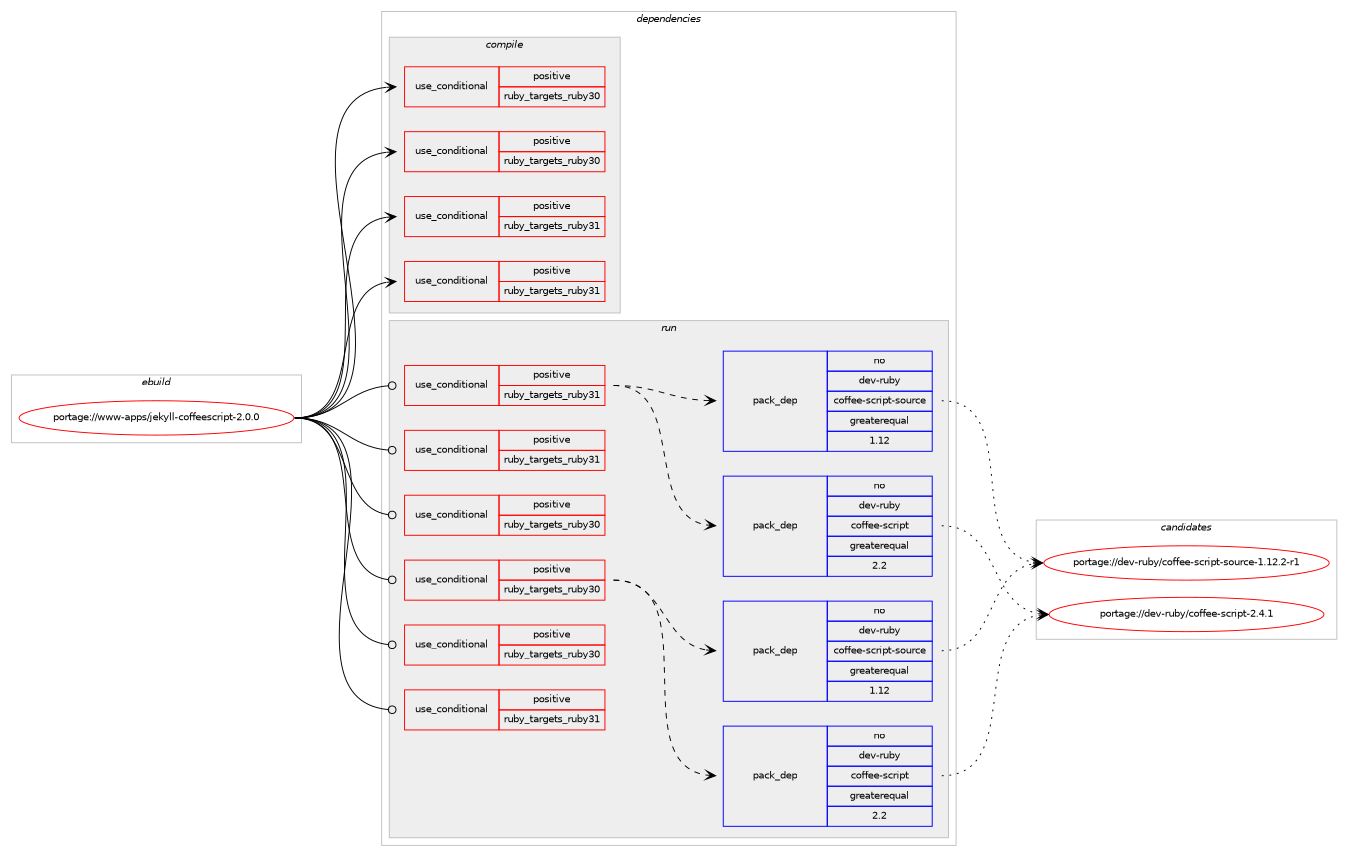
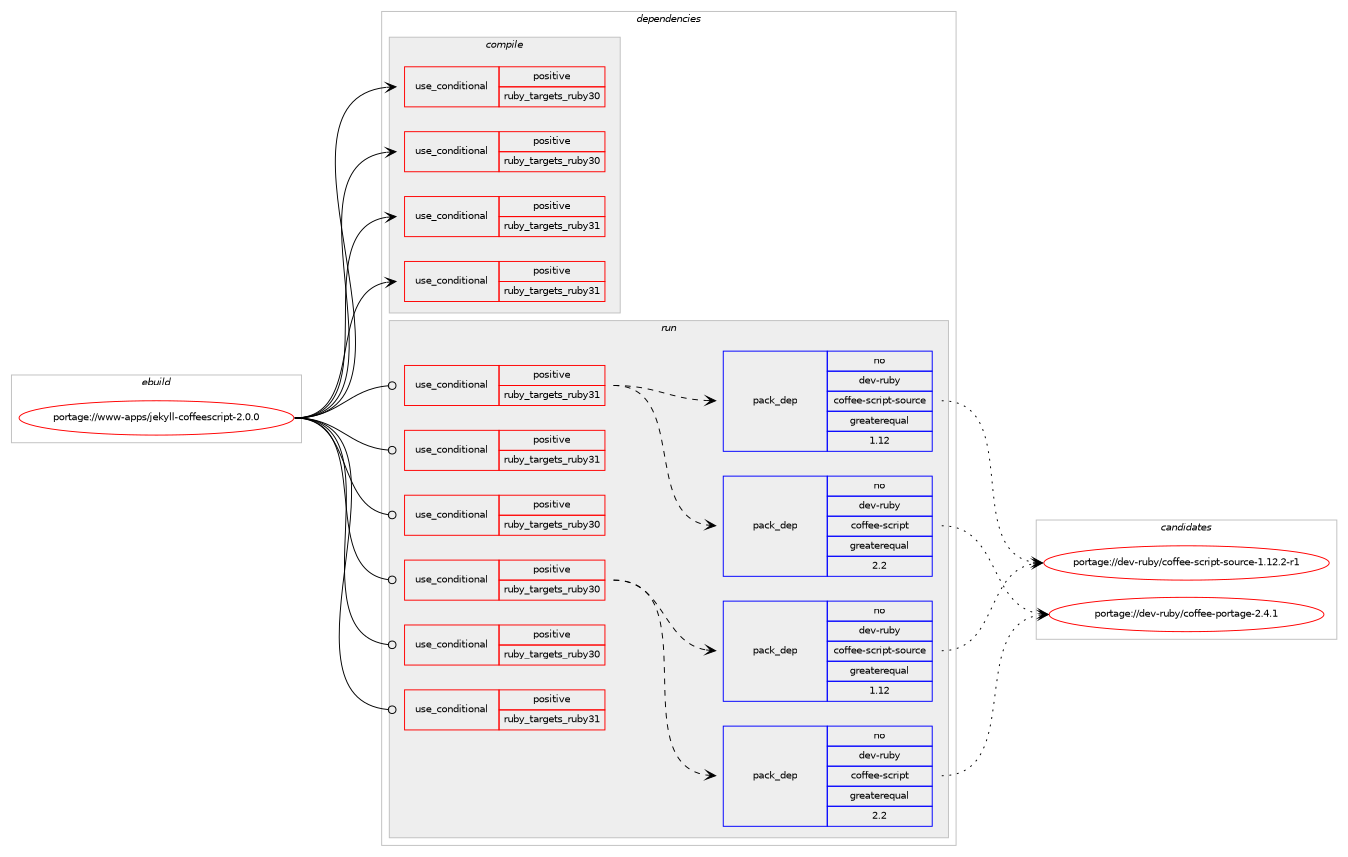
node "portage://dev-ruby/coffee-script-2.4.1": label "portage://dev-ruby/coffee-script-2.4.1" -> "portage://dev-ruby/coffee-portage-2.4.1"
